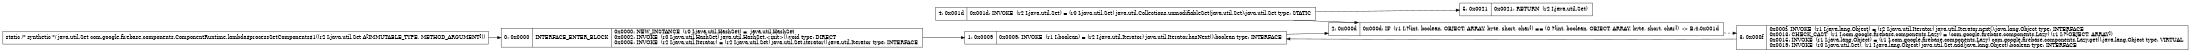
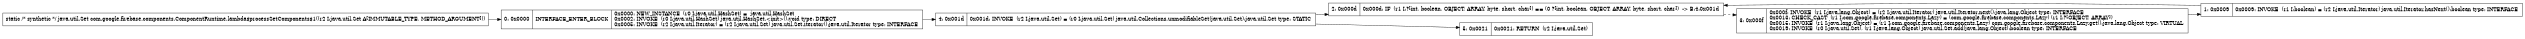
edge "0: 0x0000" -> "1: 0x0009": now "0: 0x0000" -> "4: 0x001d"
